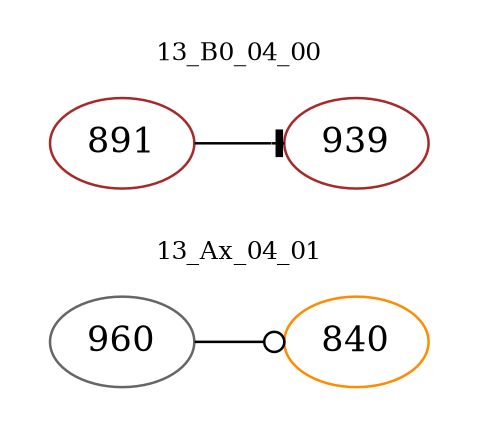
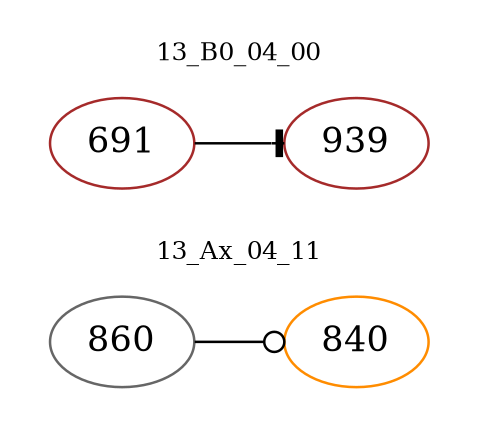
node "891": label "891" -> "691"
cluster "13_Ax_04_01": label "13_Ax_04_01" -> "13_Ax_04_11"
node "960": label "960" -> "860"
